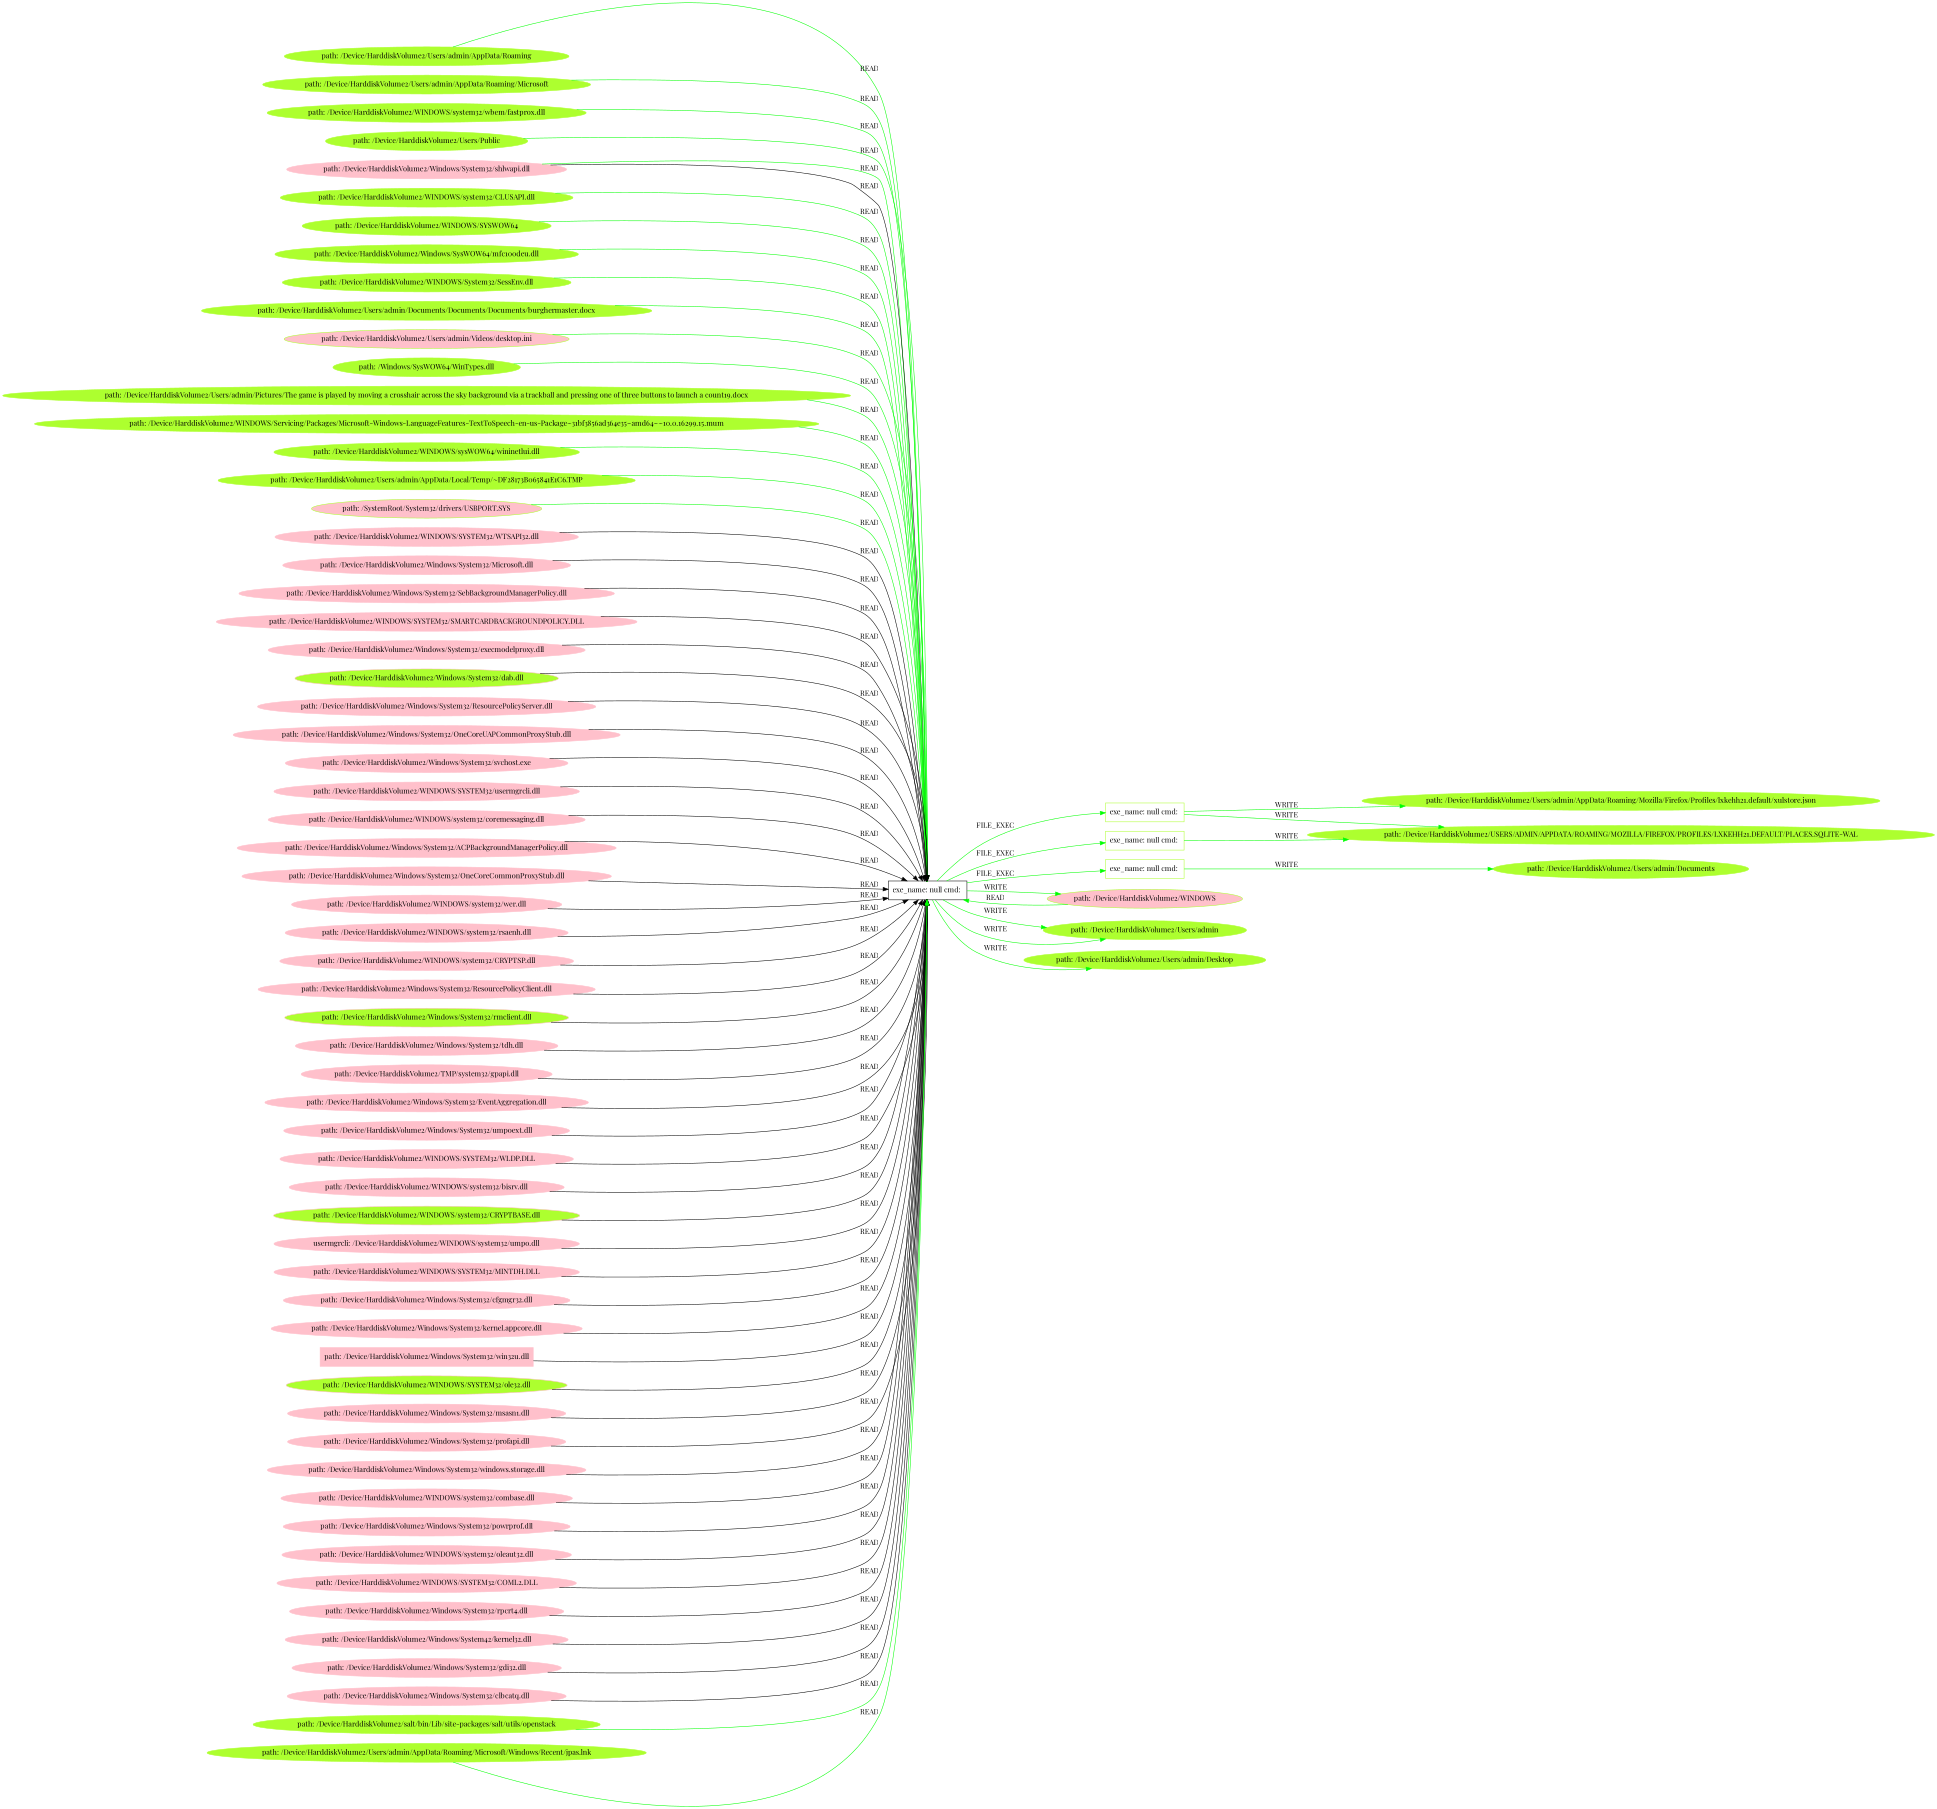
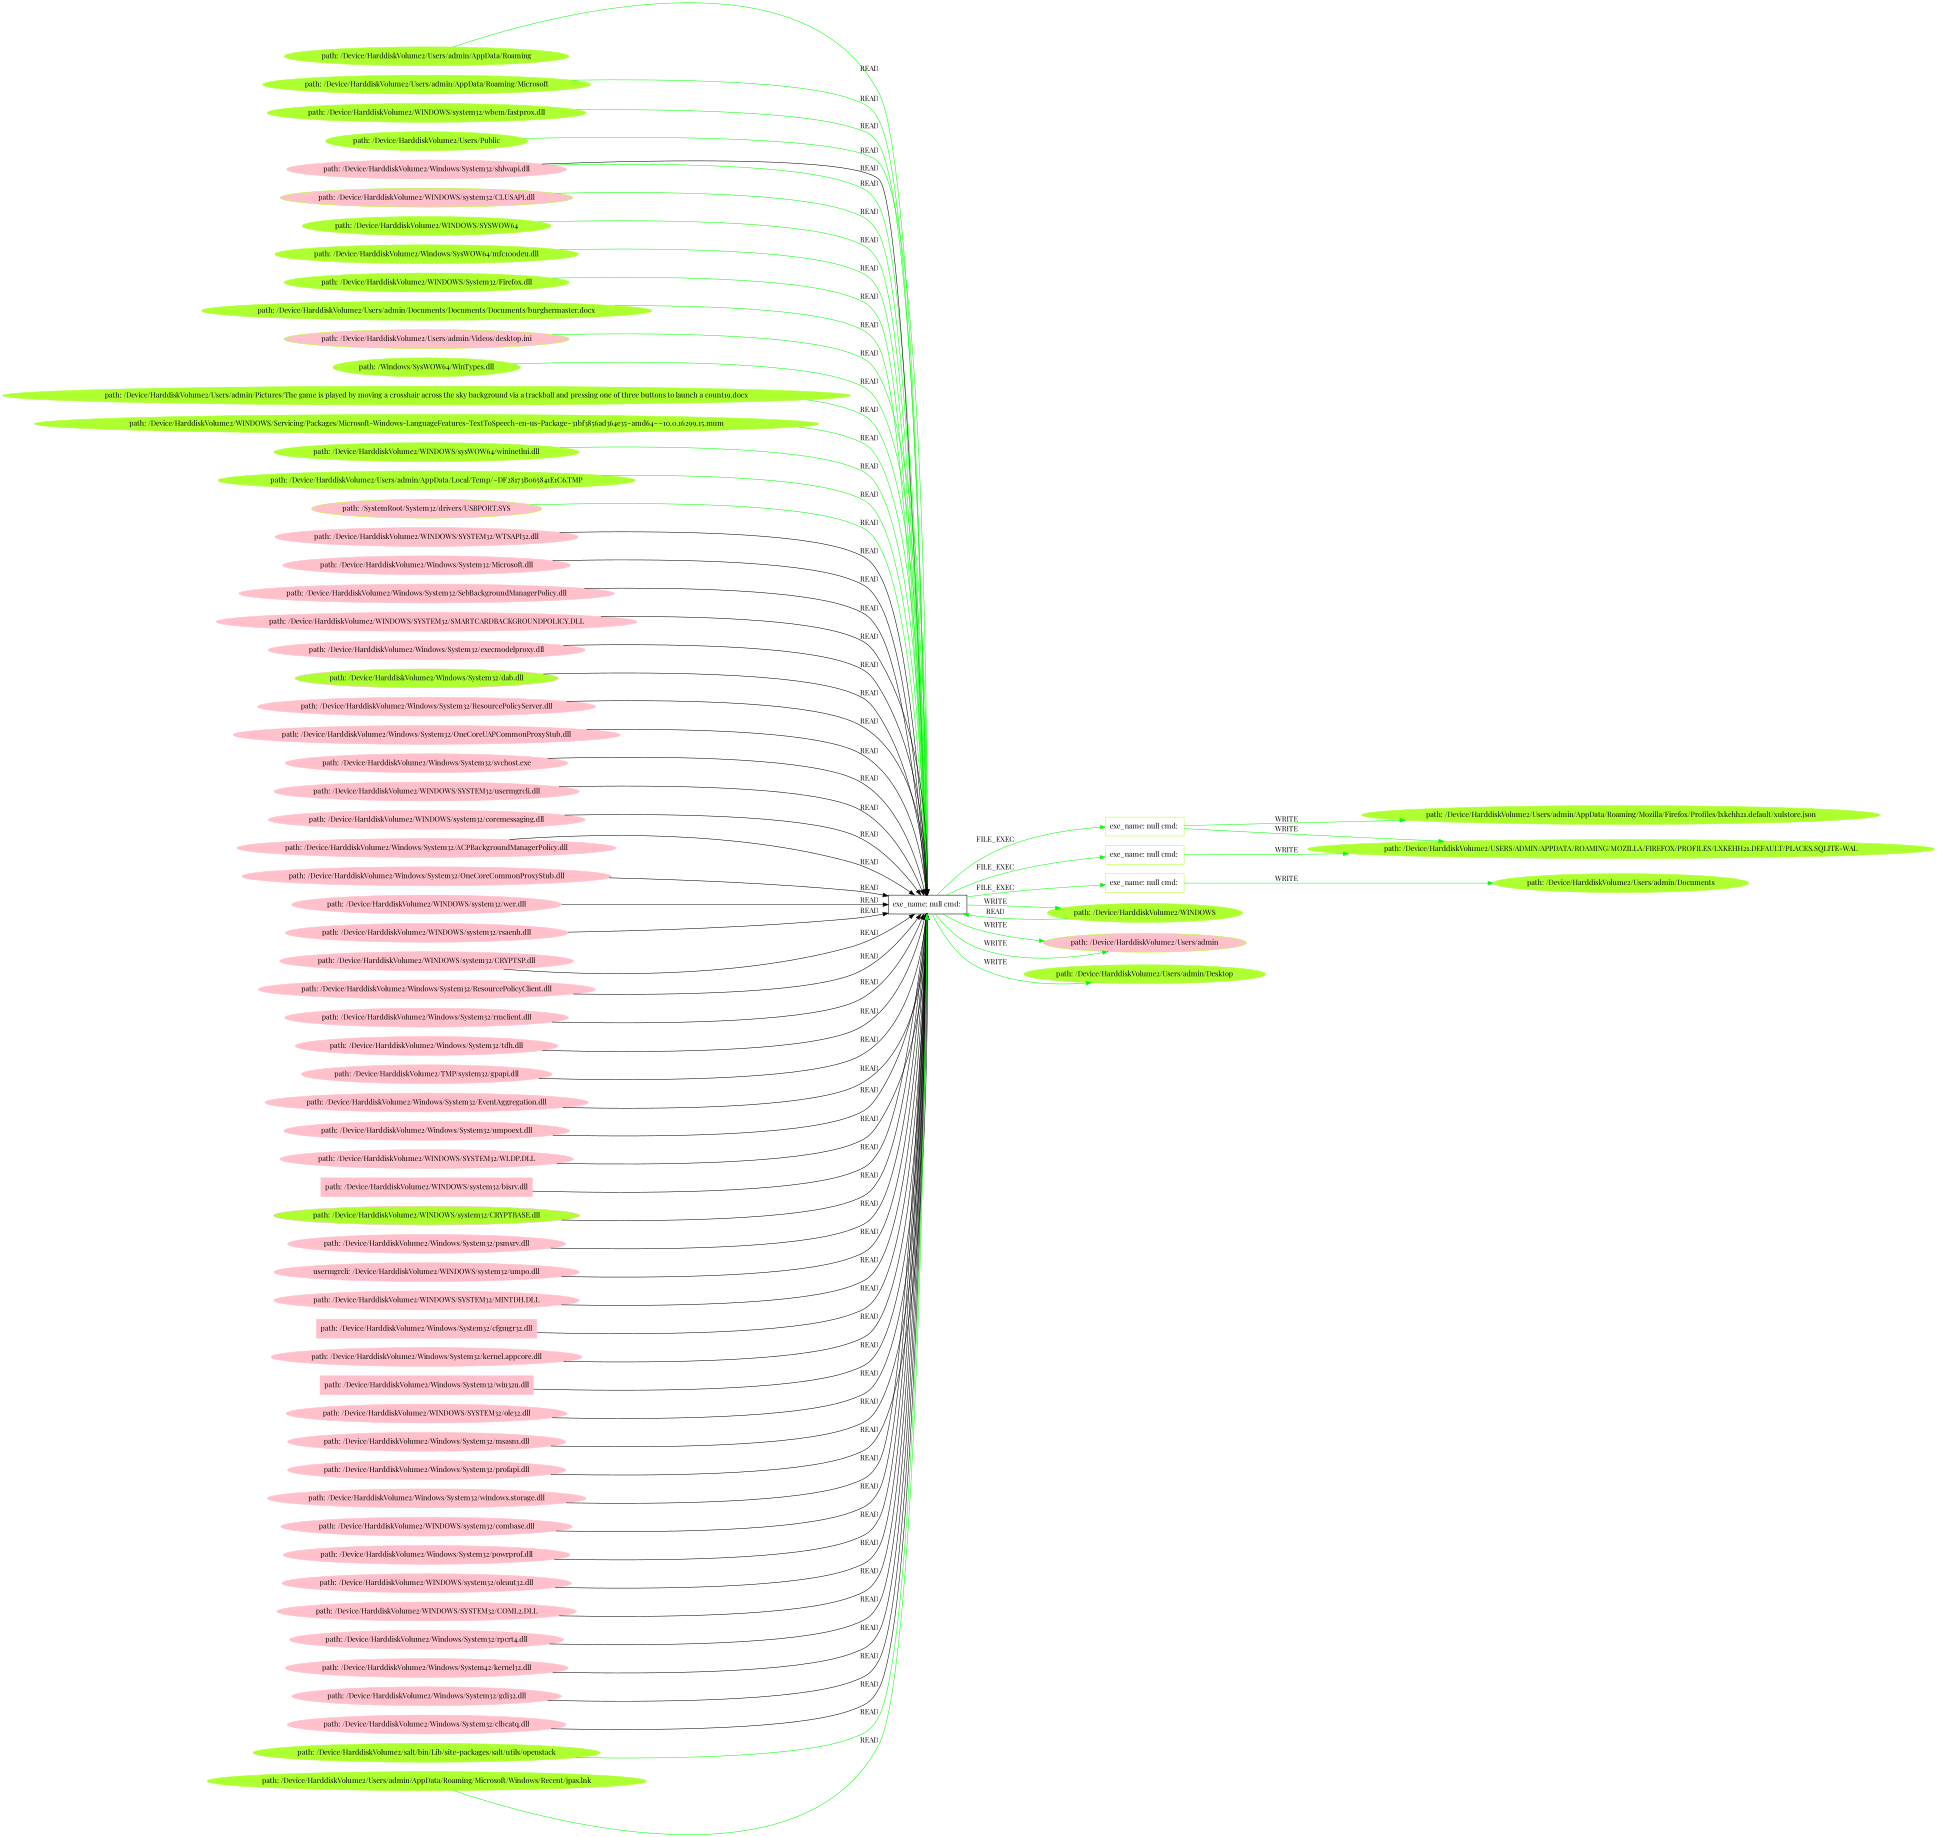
node "path: /Device/HarddiskVolume2/WINDOWS/system32/CLUSAPI.dll": fillcolor greenyellow -> pink
node "path: /Device/HarddiskVolume2/WINDOWS/System32/SessEnv.dll": label "path: /Device/HarddiskVolume2/WINDOWS/System32/SessEnv.dll" -> "path: /Device/HarddiskVolume2/WINDOWS/System32/Firefox.dll"
node "path: /Device/HarddiskVolume2/WINDOWS": fillcolor pink -> greenyellow
node "path: /Device/HarddiskVolume2/Users/admin": fillcolor greenyellow -> pink
node "path: /Device/HarddiskVolume2/Windows/System32/rmclient.dll": fillcolor greenyellow -> pink
node "path: /Device/HarddiskVolume2/WINDOWS/system32/bisrv.dll": shape ellipse -> box
node "path: /Device/HarddiskVolume2/Windows/System32/psmsrv.dll": added
node "path: /Device/HarddiskVolume2/Windows/System32/cfgmgr32.dll": shape ellipse -> box
node "path: /Device/HarddiskVolume2/WINDOWS/SYSTEM32/ole32.dll": fillcolor greenyellow -> pink
